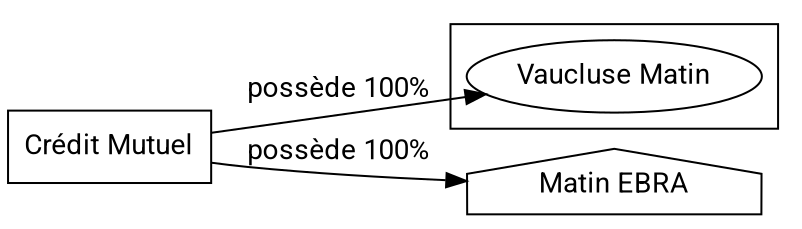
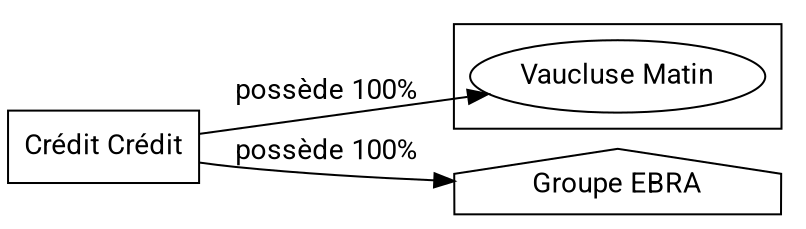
node "Crédit Mutuel": label "Crédit Mutuel" -> "Crédit Crédit"
node "Matin EBRA": label "Matin EBRA" -> "Groupe EBRA"
